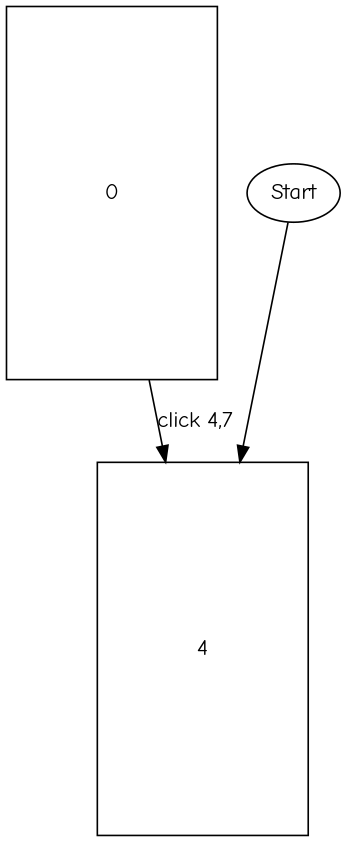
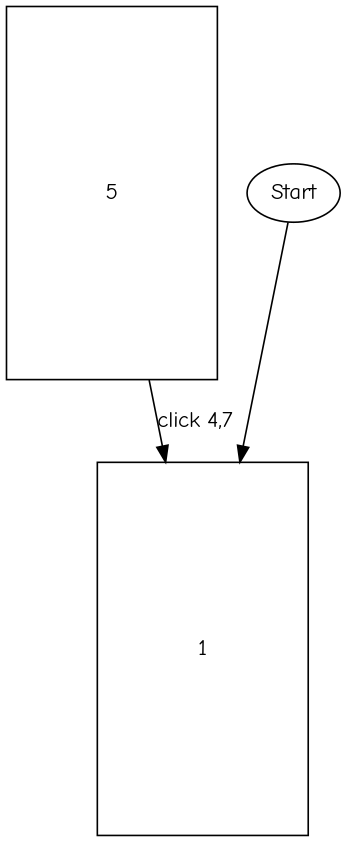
node "0": label "0" -> "5"
node "4": label "4" -> "1"
